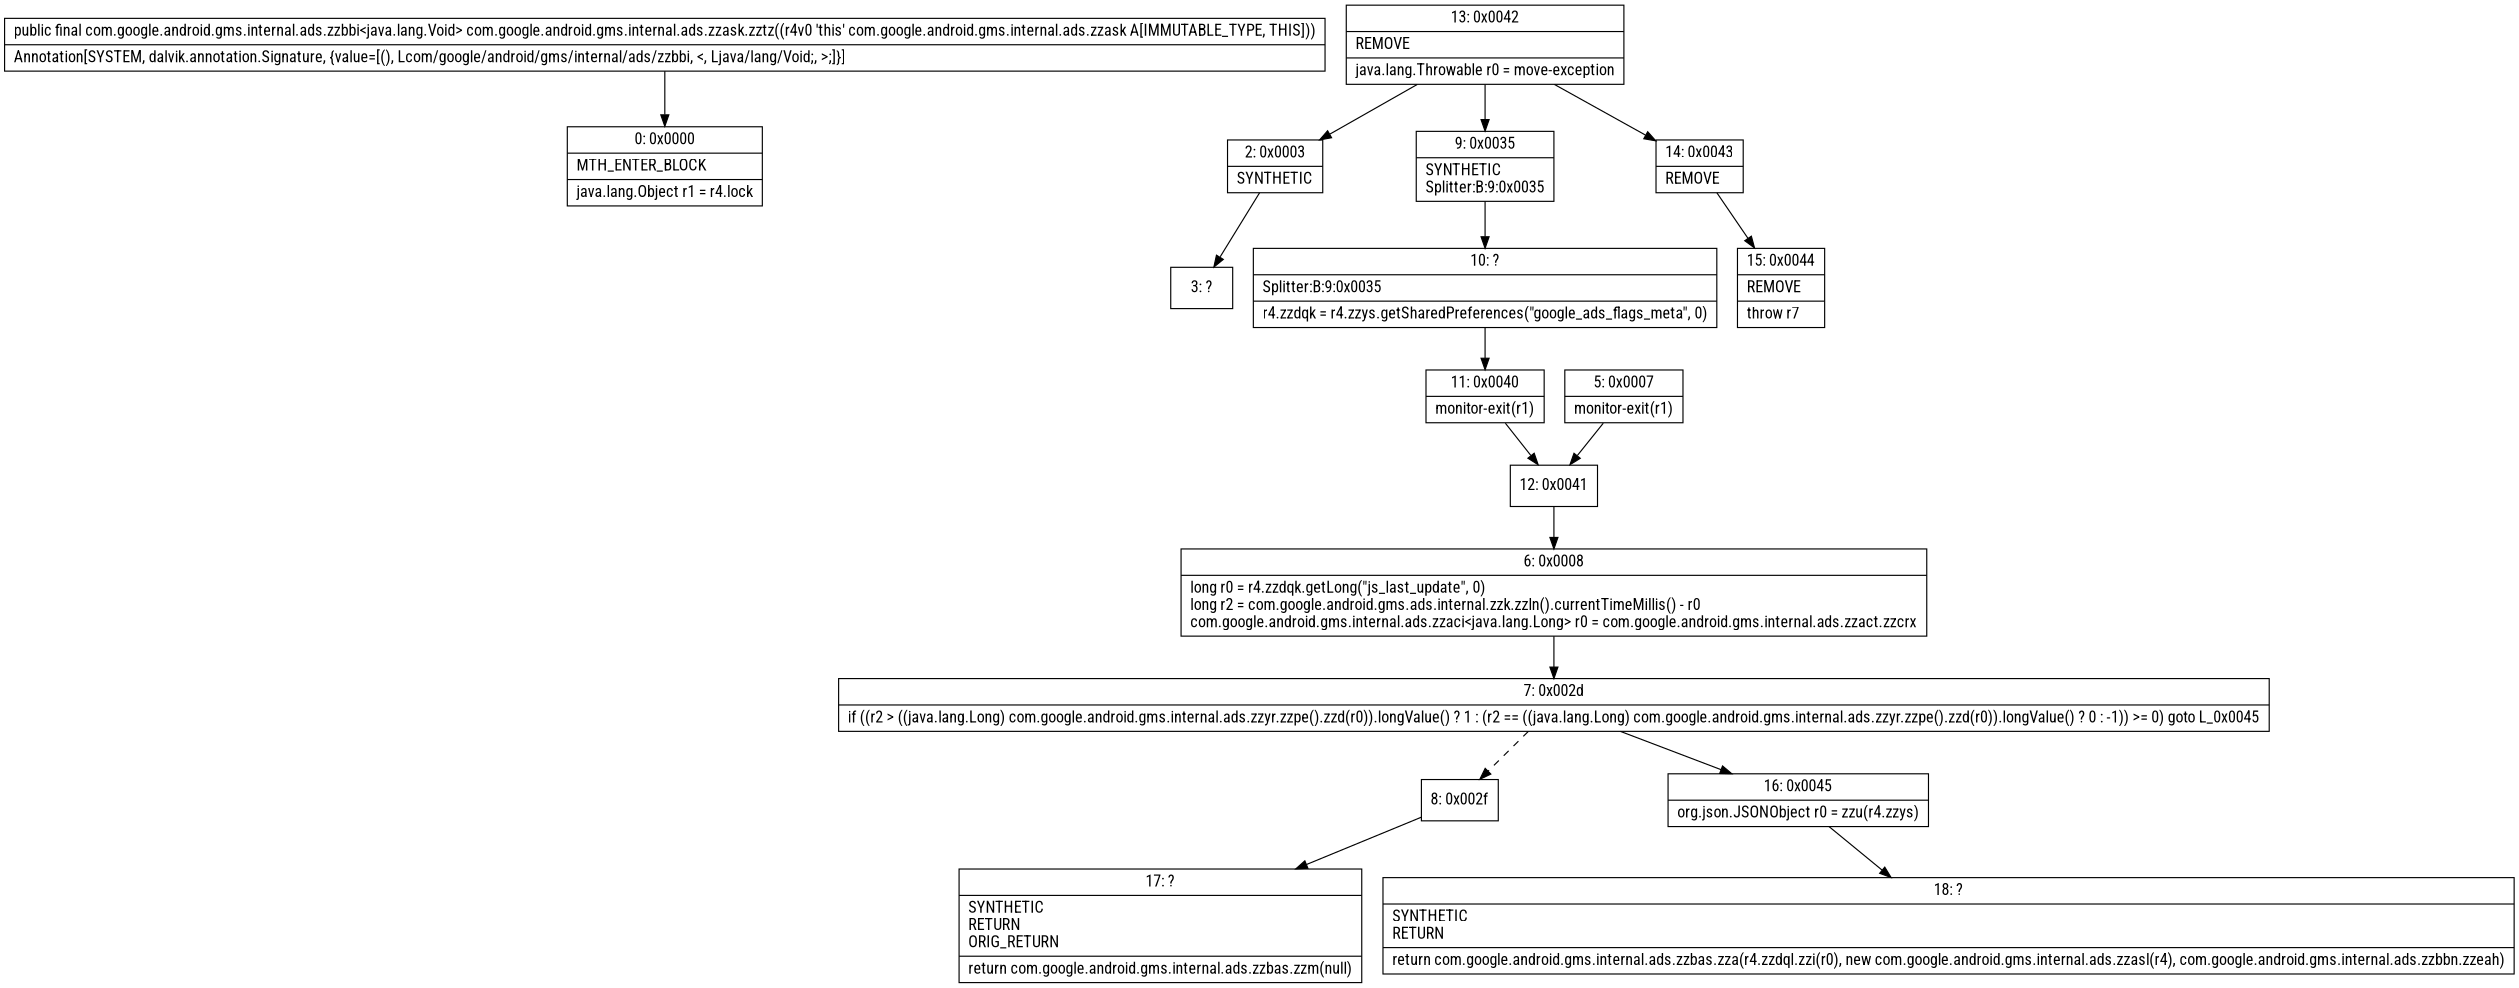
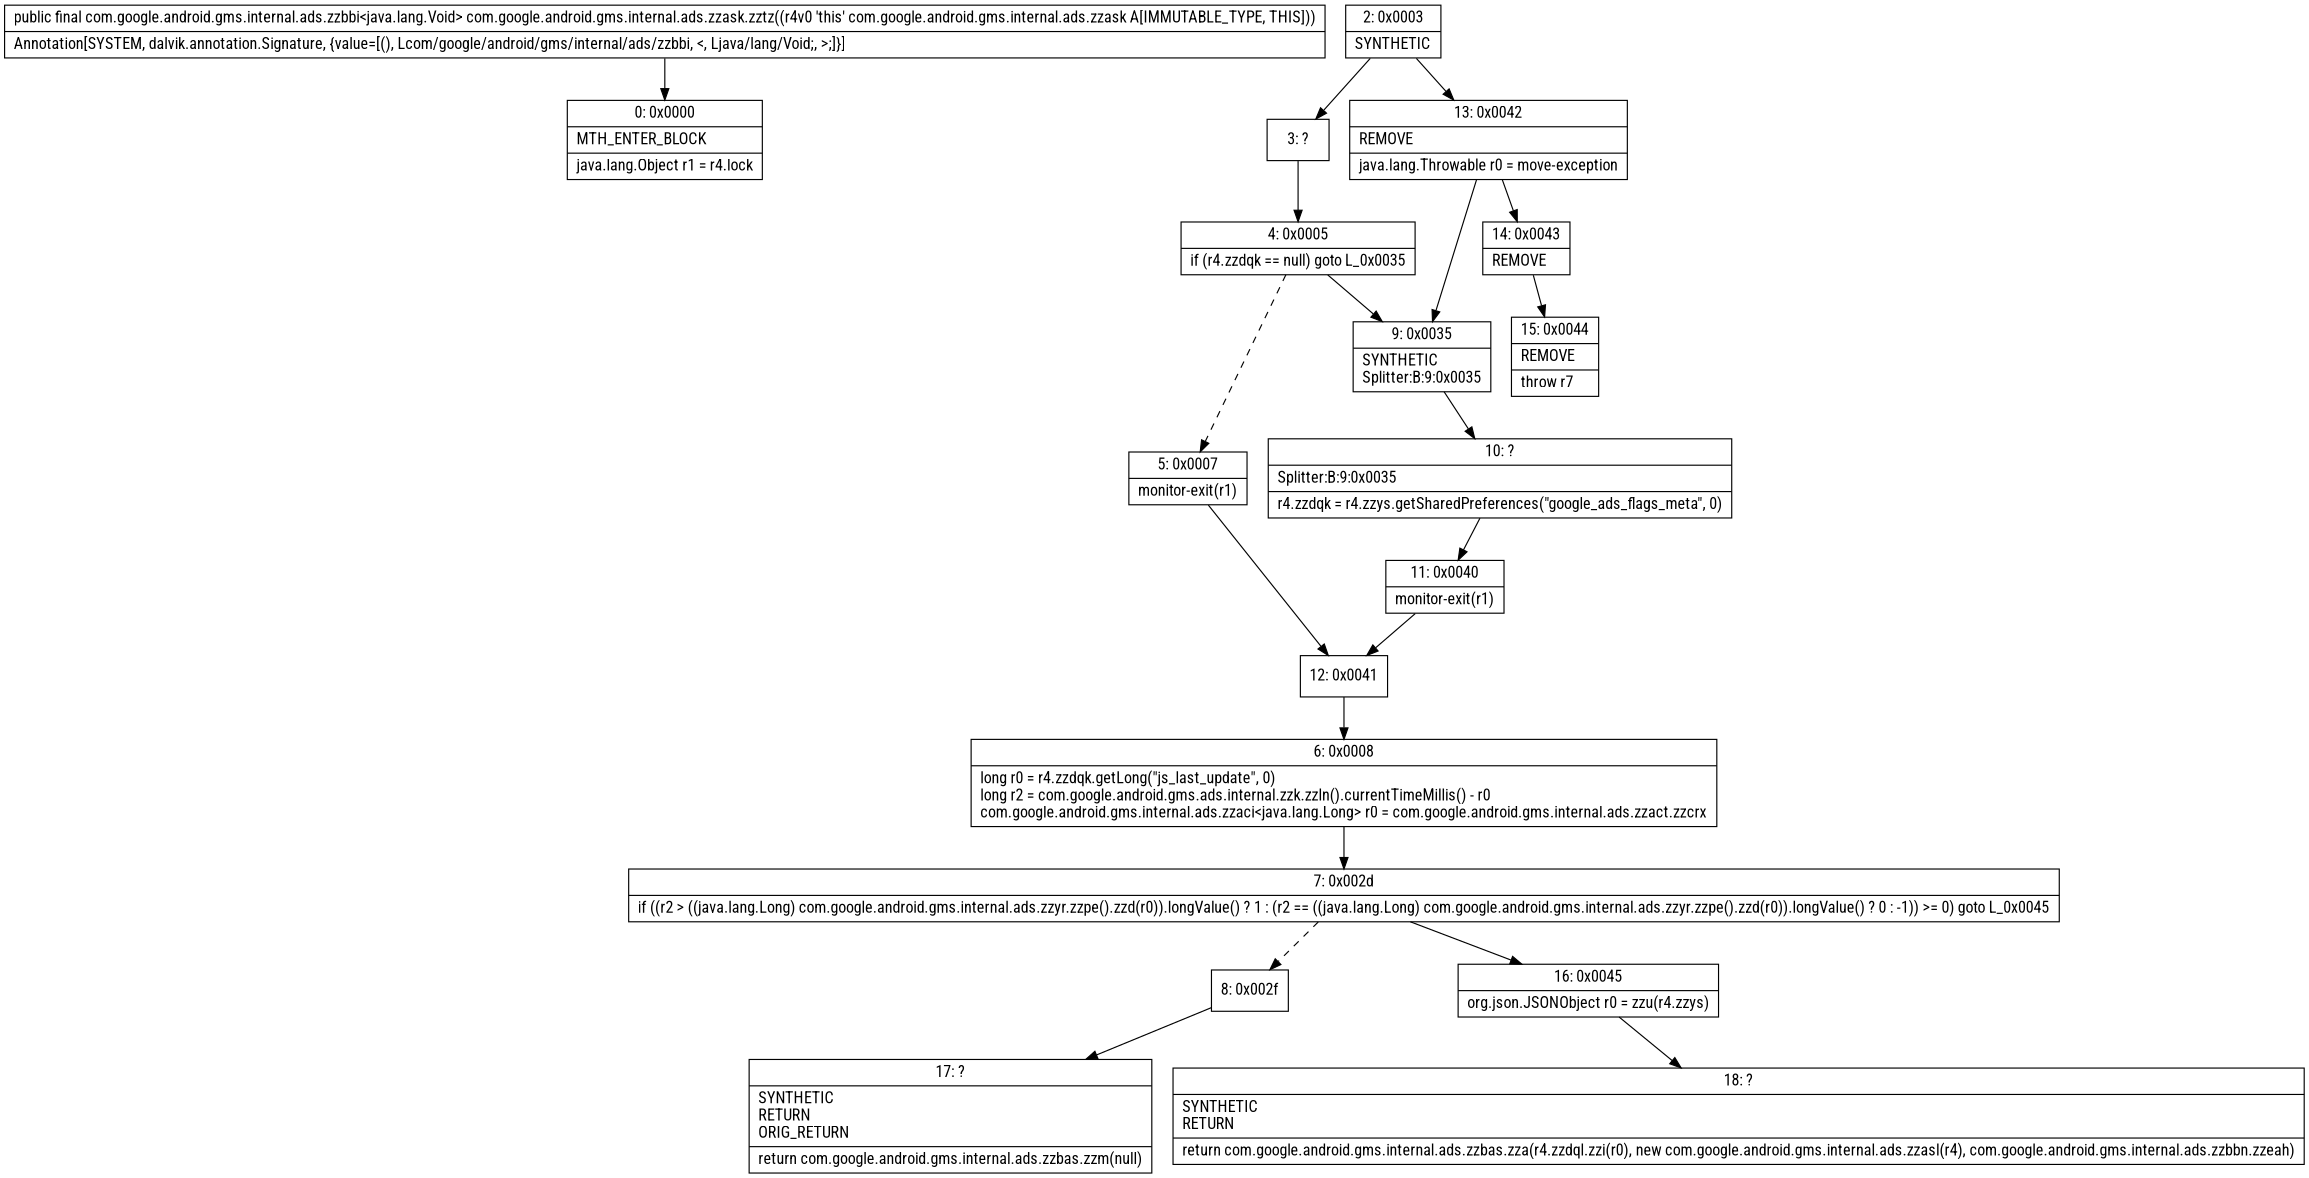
edge "13: 0x0042" -> "2: 0x0003": reversed
node "4: 0x0005": added
